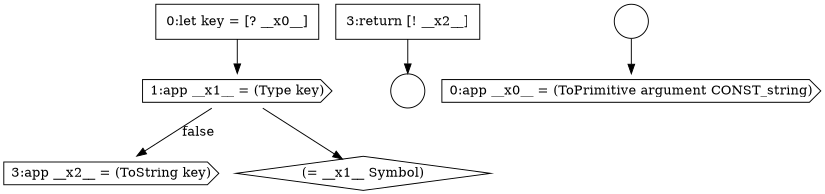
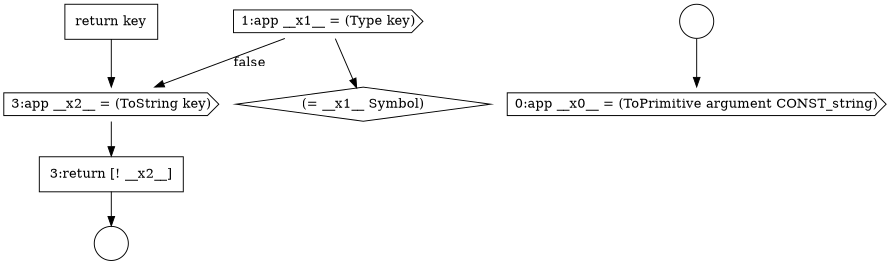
node "return key": added
node "0:let key = [? __x0__]": removed
edge "3:app __x2__ = (ToString key)" -> "3:return [! __x2__]": added
